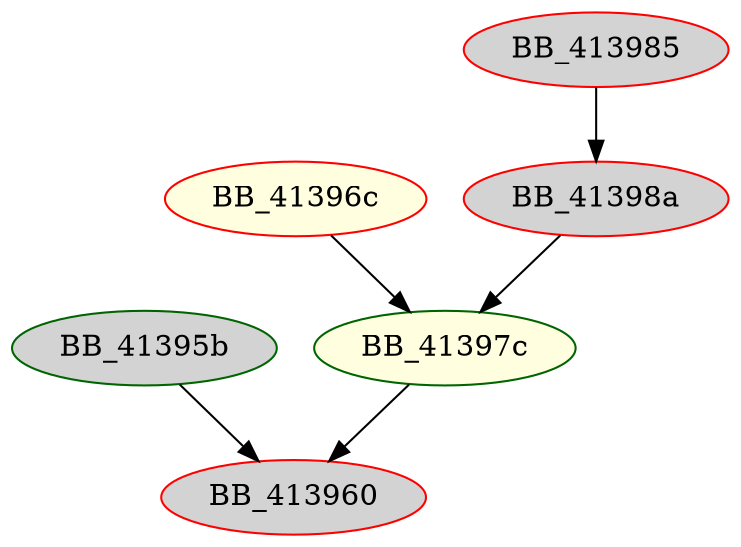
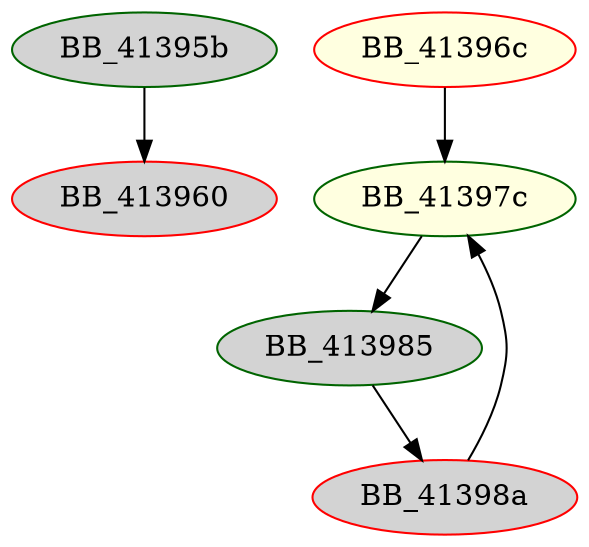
node "BB_413985": color red -> darkgreen
edge "BB_41397c" -> "BB_413960": now "BB_41397c" -> "BB_413985"
